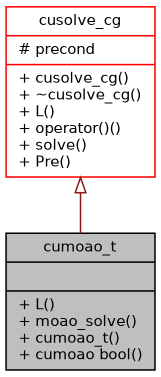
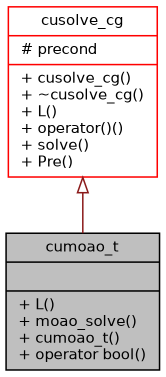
node "cumoao_t": text "+ cumoao bool()" -> "+ operator bool()"
